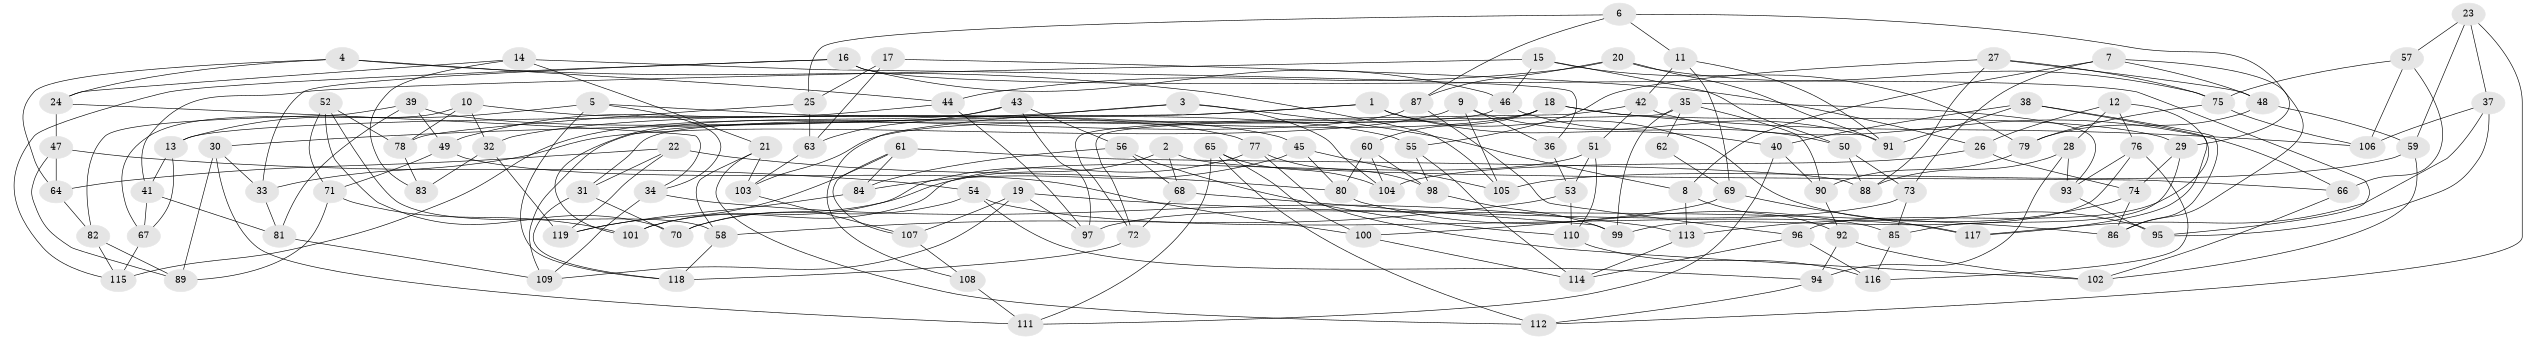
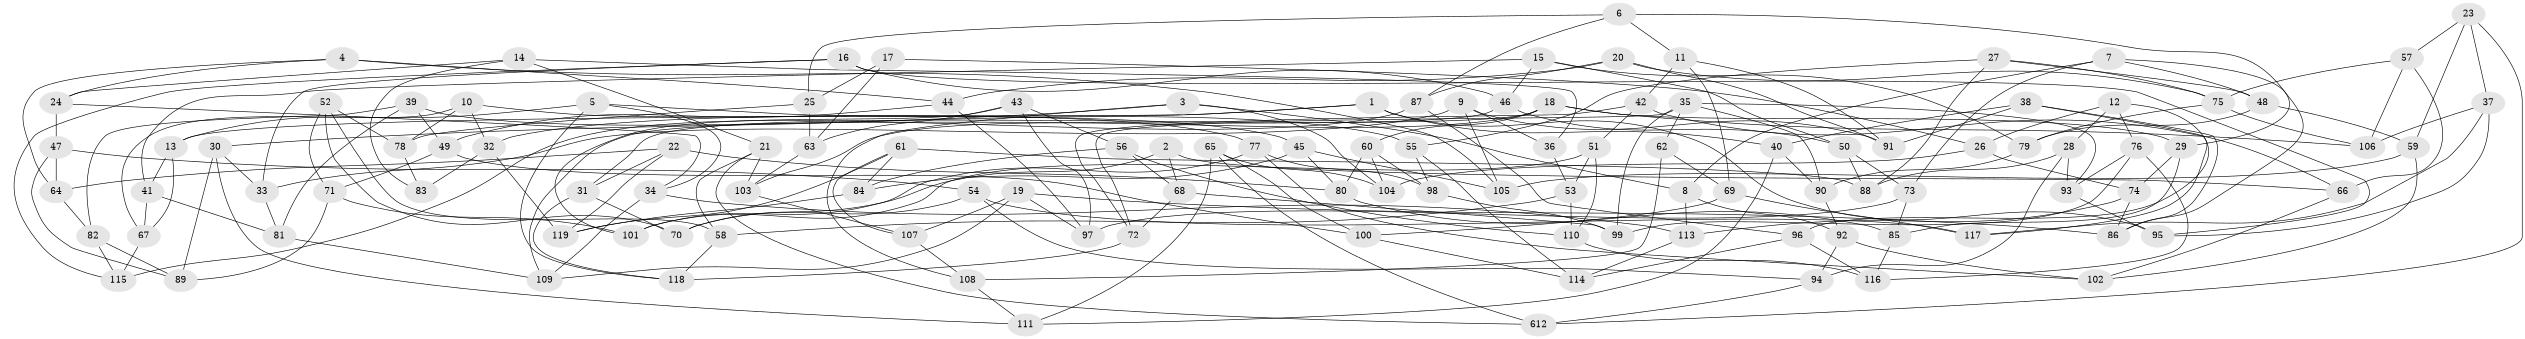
edge "62" -- "108": added
node "112": label "112" -> "612"
